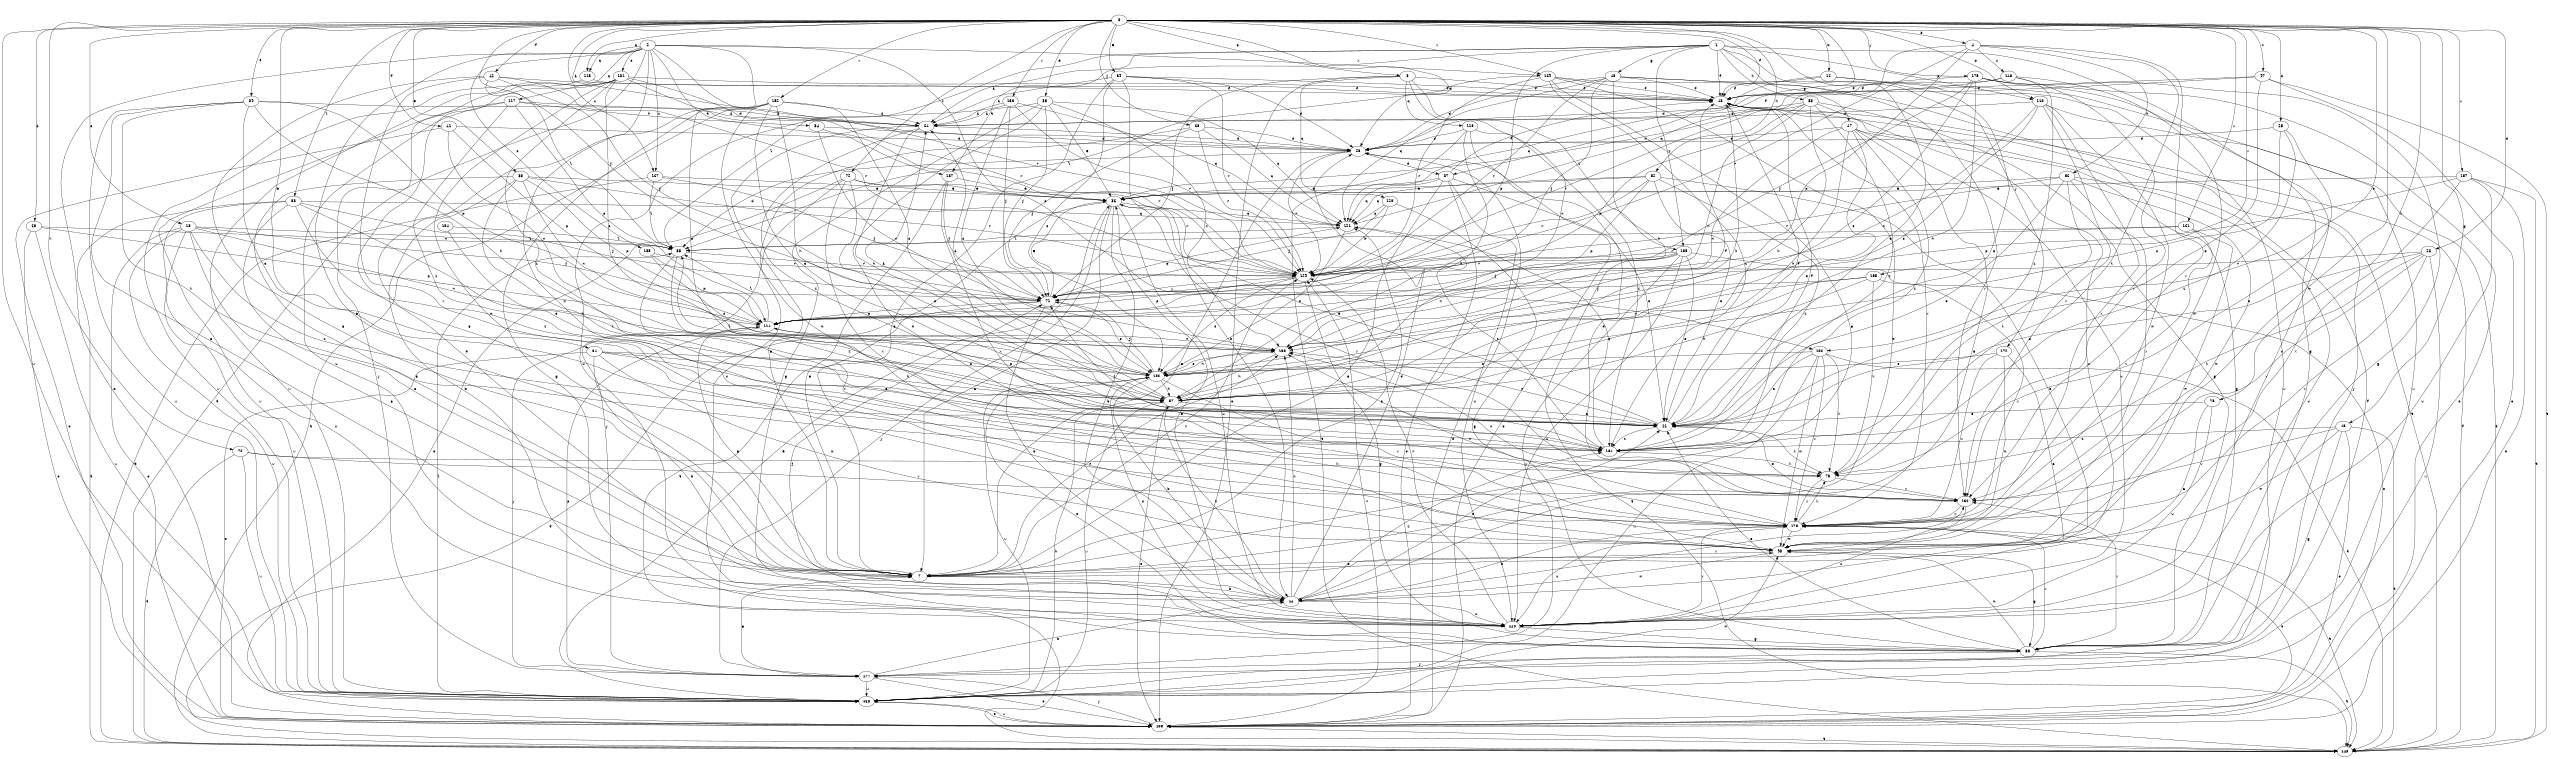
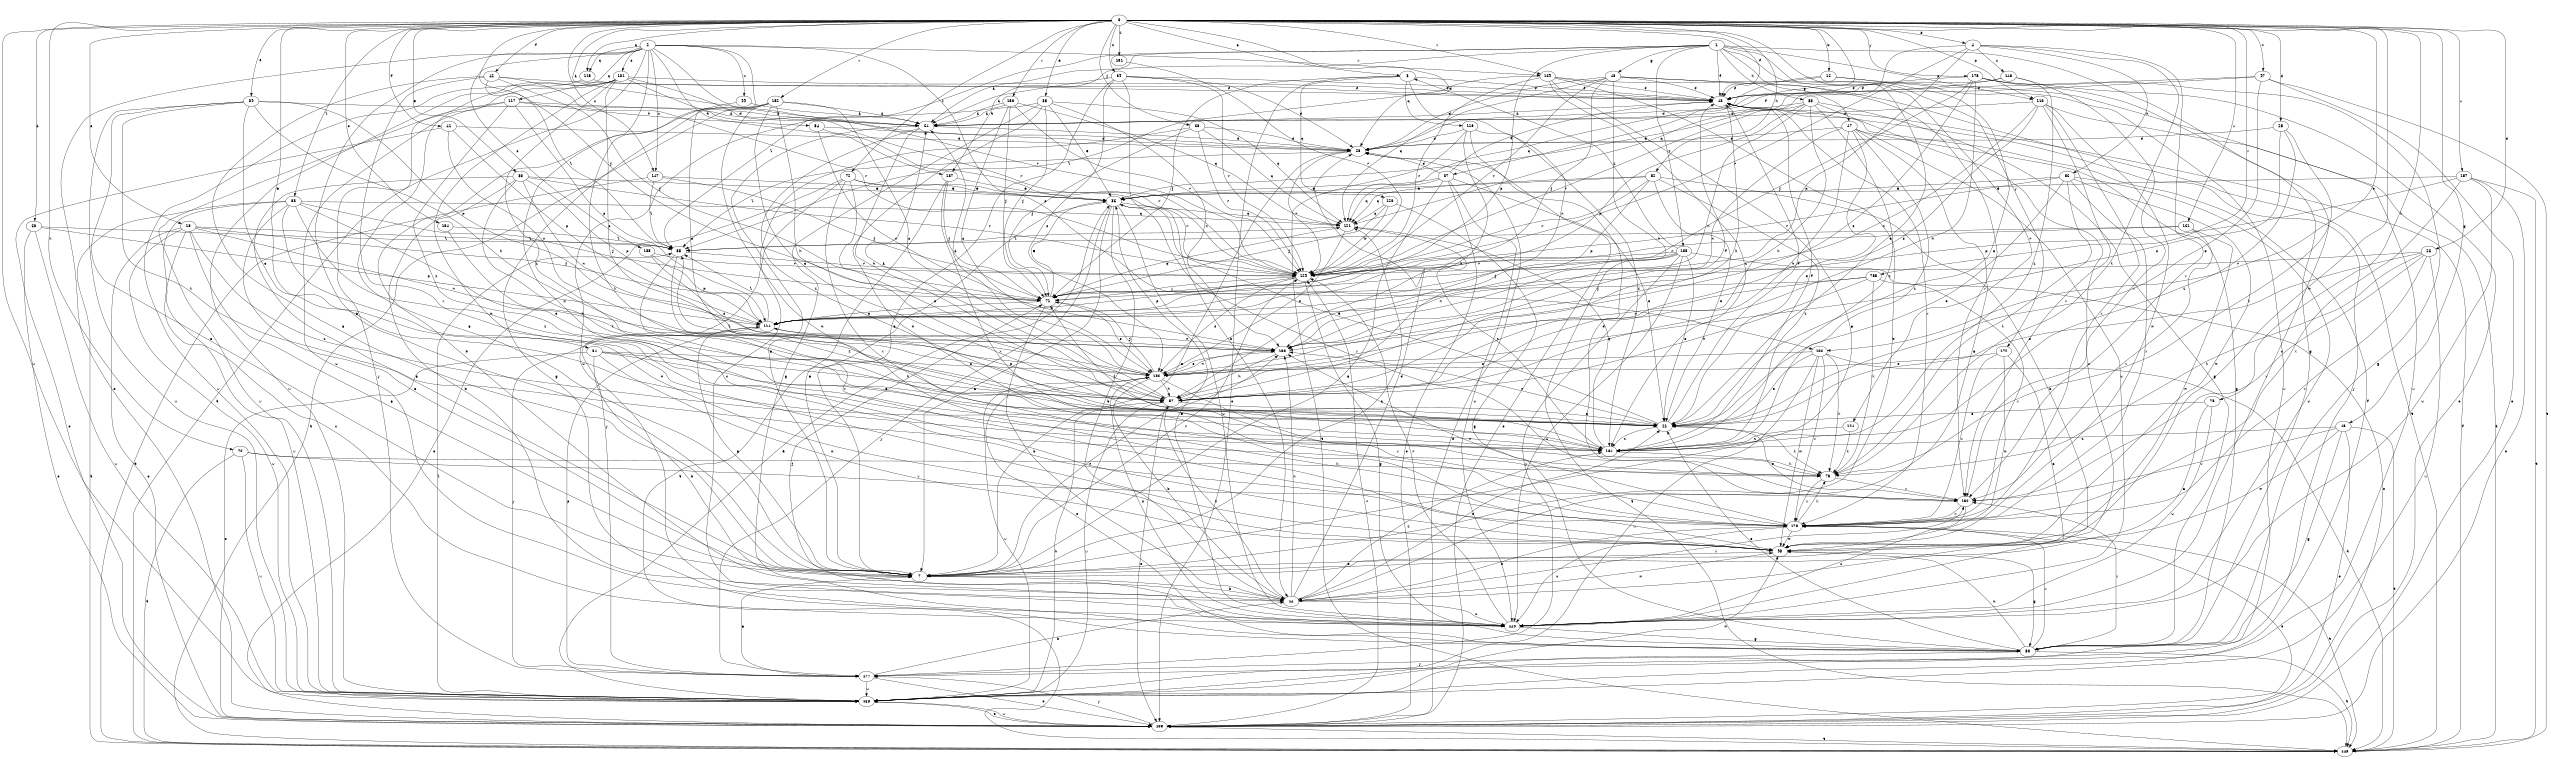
edge "0" -> "104": added, label "o"
edge "0" -> "89": label "e" -> "m"
node "181": added
node "99": added
edge "43" -> "64": added, label "i"
edge "3" -> "183": reversed
edge "148" -> "36": label "m" -> "e"
edge "28" -> "37": reversed
node "167": label "167" -> "147"
edge "28" -> "85": label "d" -> "l"
edge "60" -> "85": label "n" -> "l"
node "155": label "155" -> "755"
edge "25" -> "78": label "o" -> "k"
edge "148" -> "93": now "83" -> "93"
node "124": added
edge "156" -> "100": removed, label "n"
edge "149" -> "170": removed, label "x"
edge "71" -> "143": removed, label "t"
